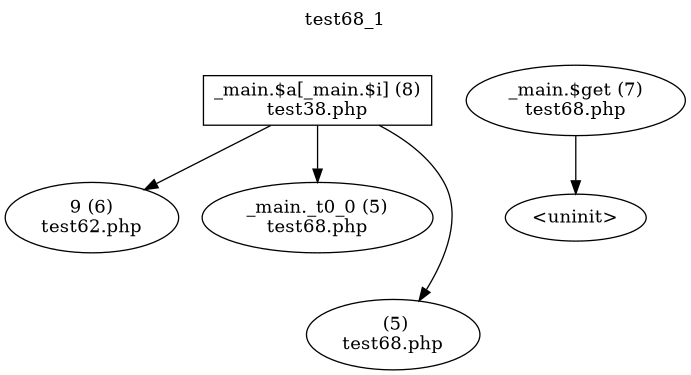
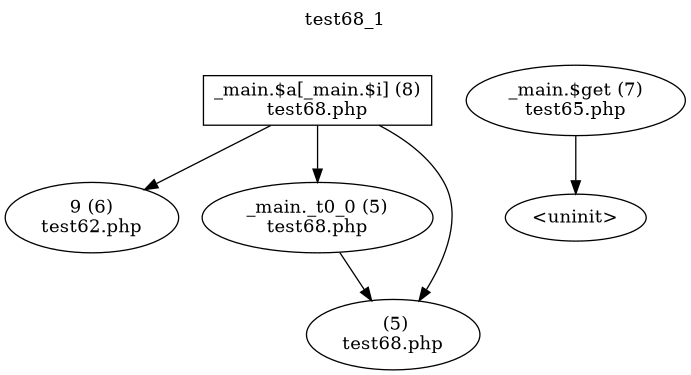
node "_main.$a[_main.$i] (8) test38.php": label "_main.$a[_main.$i] (8) test38.php" -> "_main.$a[_main.$i] (8) test68.php"
node "_main.$get (7) test68.php": label "_main.$get (7) test68.php" -> "_main.$get (7) test65.php"
edge "_main._t0_0 (5) test68.php" -> "(5) test68.php": added
